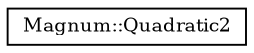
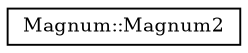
node "Magnum::Quadratic2": label "Magnum::Quadratic2" -> "Magnum::Magnum2"
